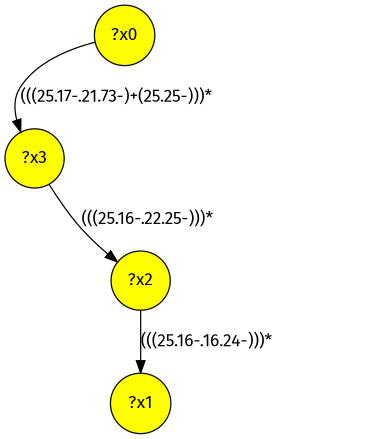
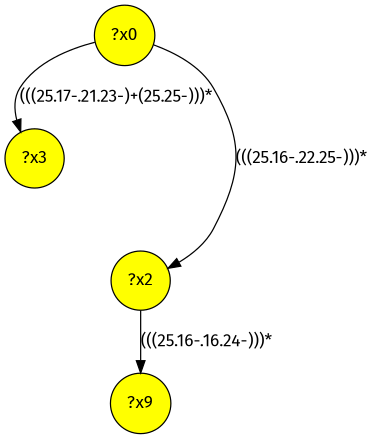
edge "?x0" -> "?x3": label "(((25.17-.21.73-)+(25.25-)))*" -> "(((25.17-.21.23-)+(25.25-)))*"
edge "?x3" -> "?x2": now "?x0" -> "?x2"
node "?x1": label "?x1" -> "?x9"
